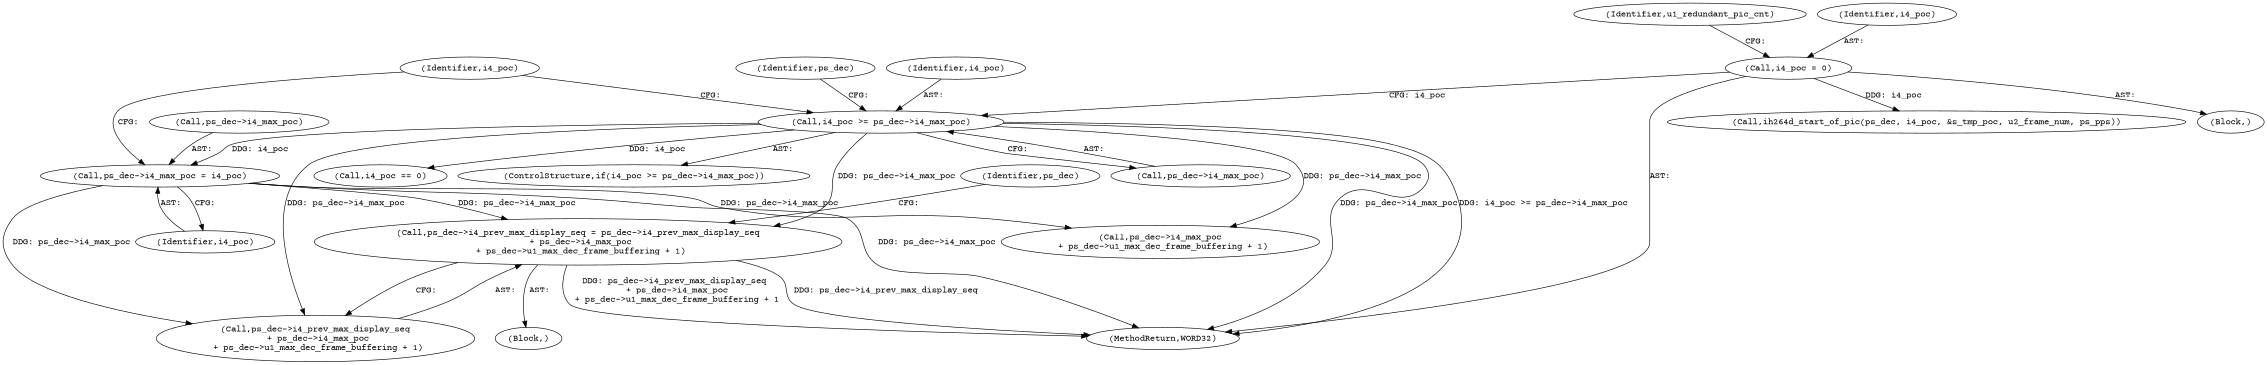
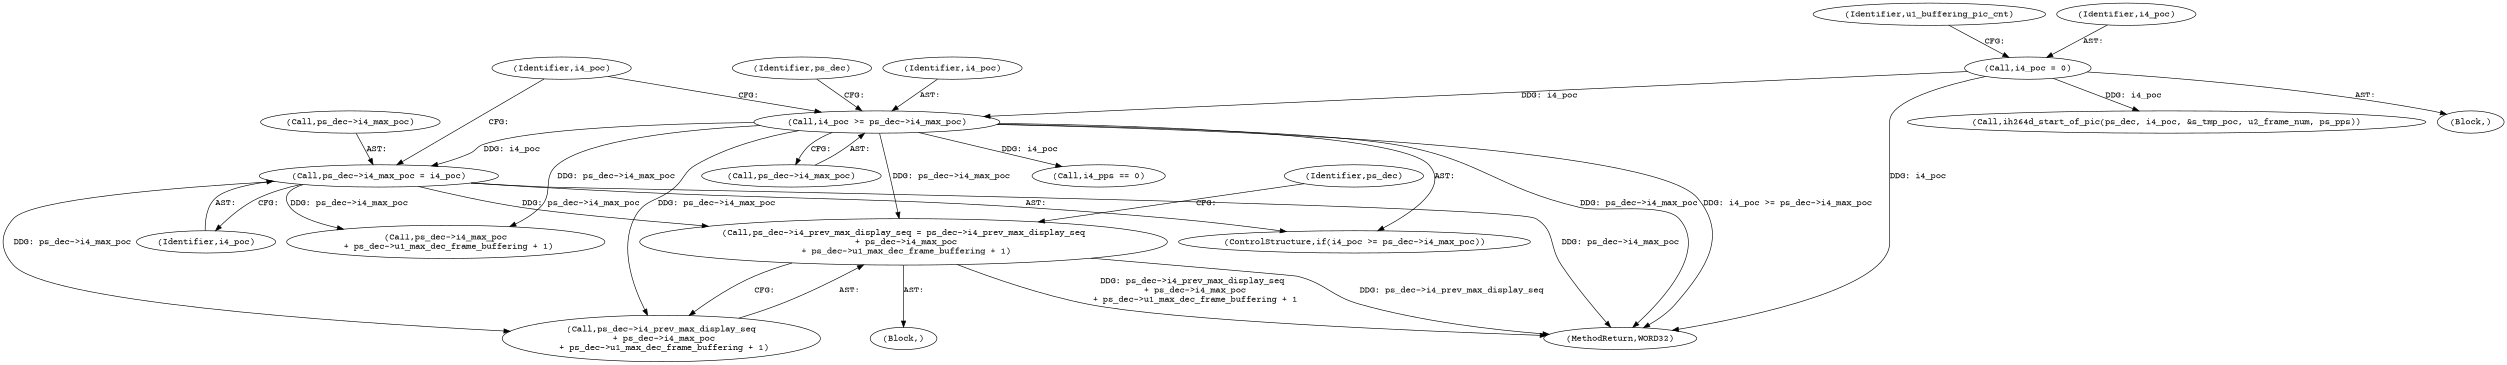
node "(Identifier,u1_redundant_pic_cnt)": label "(Identifier,u1_redundant_pic_cnt)" -> "(Identifier,u1_buffering_pic_cnt)"
edge "(Call,i4_poc = 0)" -> "(Call,i4_poc >= ps_dec->i4_max_poc)": label "CFG: i4_poc" -> "DDG: i4_poc"
node "(Call,i4_poc == 0)": label "(Call,i4_poc == 0)" -> "(Call,i4_pps == 0)"
edge "(Call,i4_poc = 0)" -> "(MethodReturn,WORD32)": label "AST: " -> "DDG: i4_poc"
edge "(Call,ps_dec->i4_max_poc = i4_poc)" -> "(ControlStructure,if(i4_poc >= ps_dec->i4_max_poc))": added, label "AST:"
